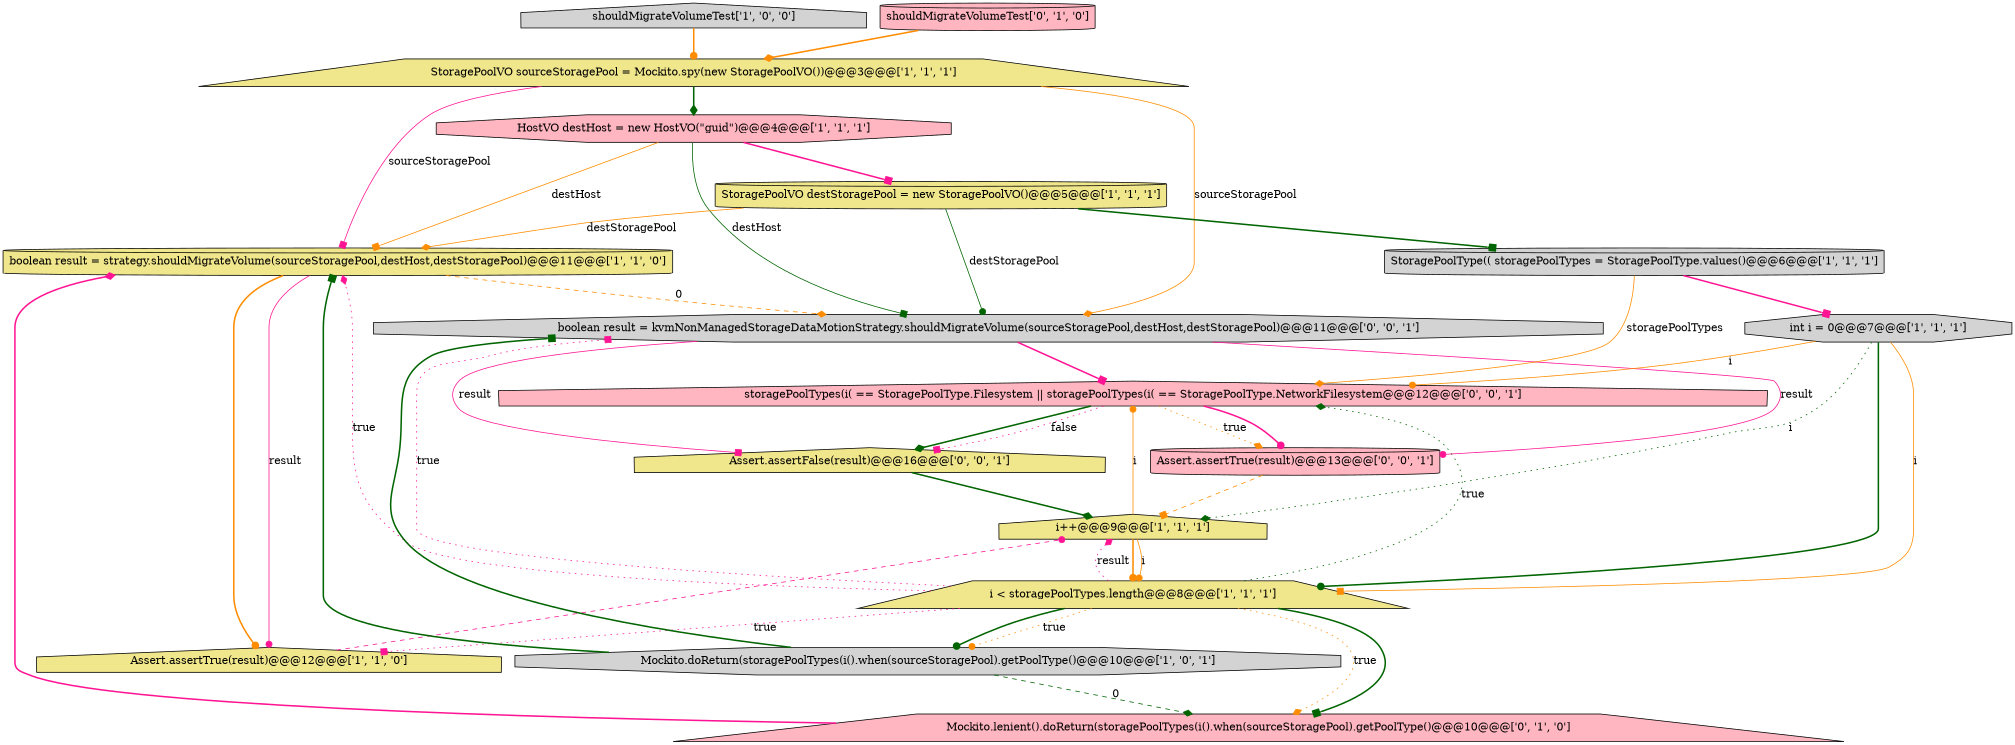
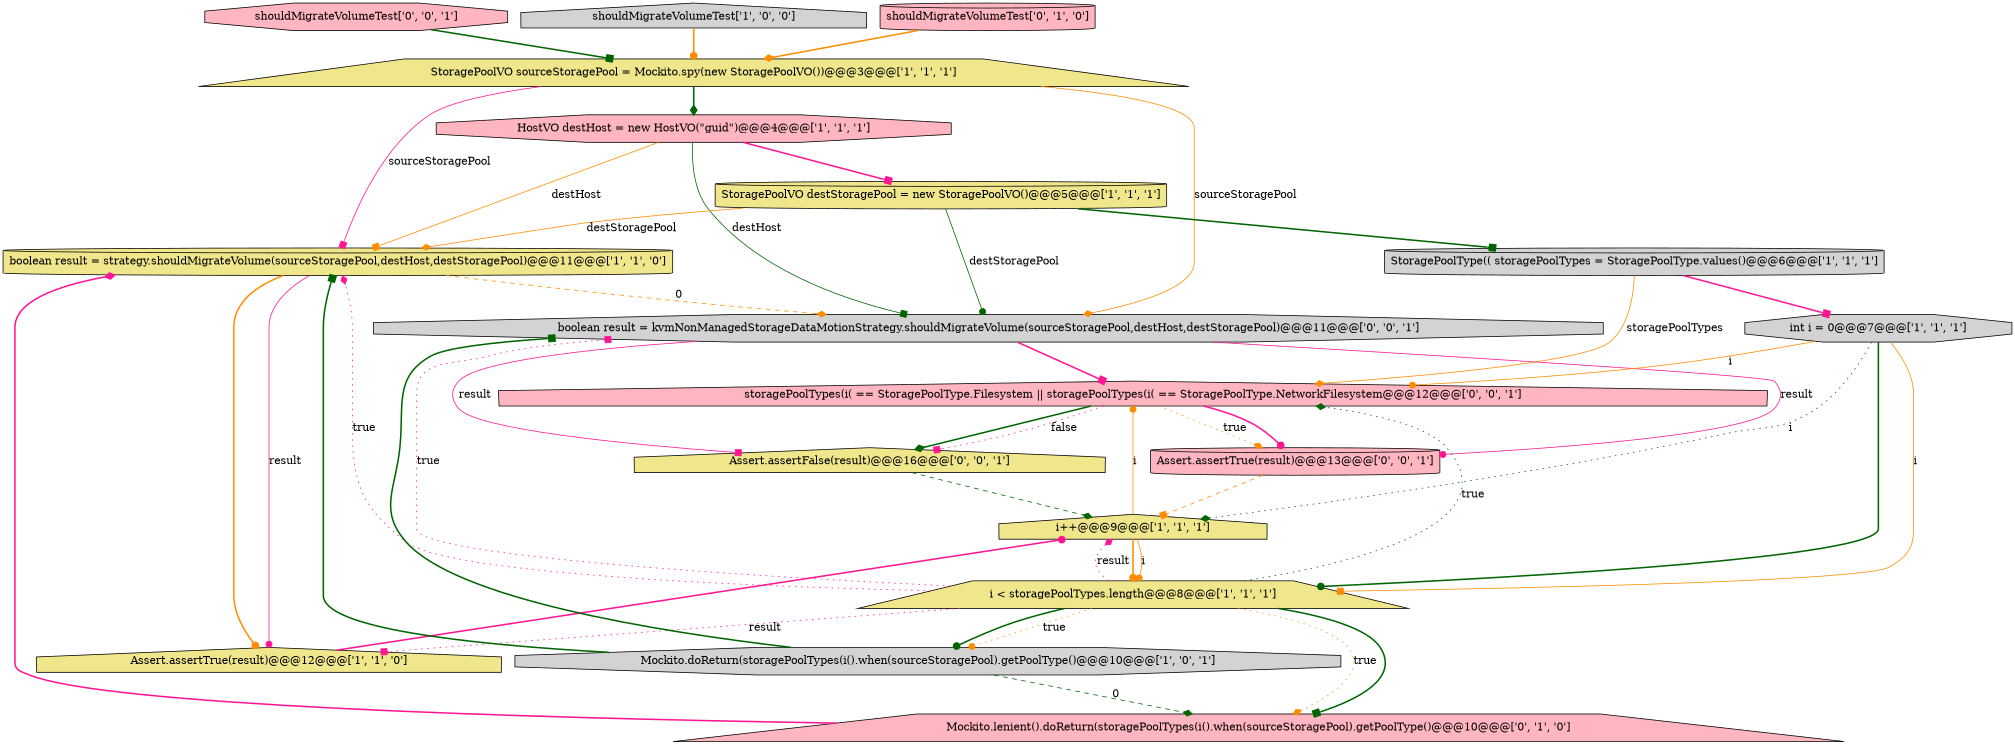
node "shouldMigrateVolumeTest['0', '0', '1']": added
edge "Assert.assertFalse(result)@@@16@@@['0', '0', '1']" -> "i++@@@9@@@['1', '1', '1']": style bold -> dashed
edge "Assert.assertTrue(result)@@@12@@@['1', '1', '0']" -> "i++@@@9@@@['1', '1', '1']": style dashed -> bold
edge "i < storagePoolTypes.length@@@8@@@['1', '1', '1']" -> "Assert.assertTrue(result)@@@12@@@['1', '1', '0']": label "true" -> "result"
